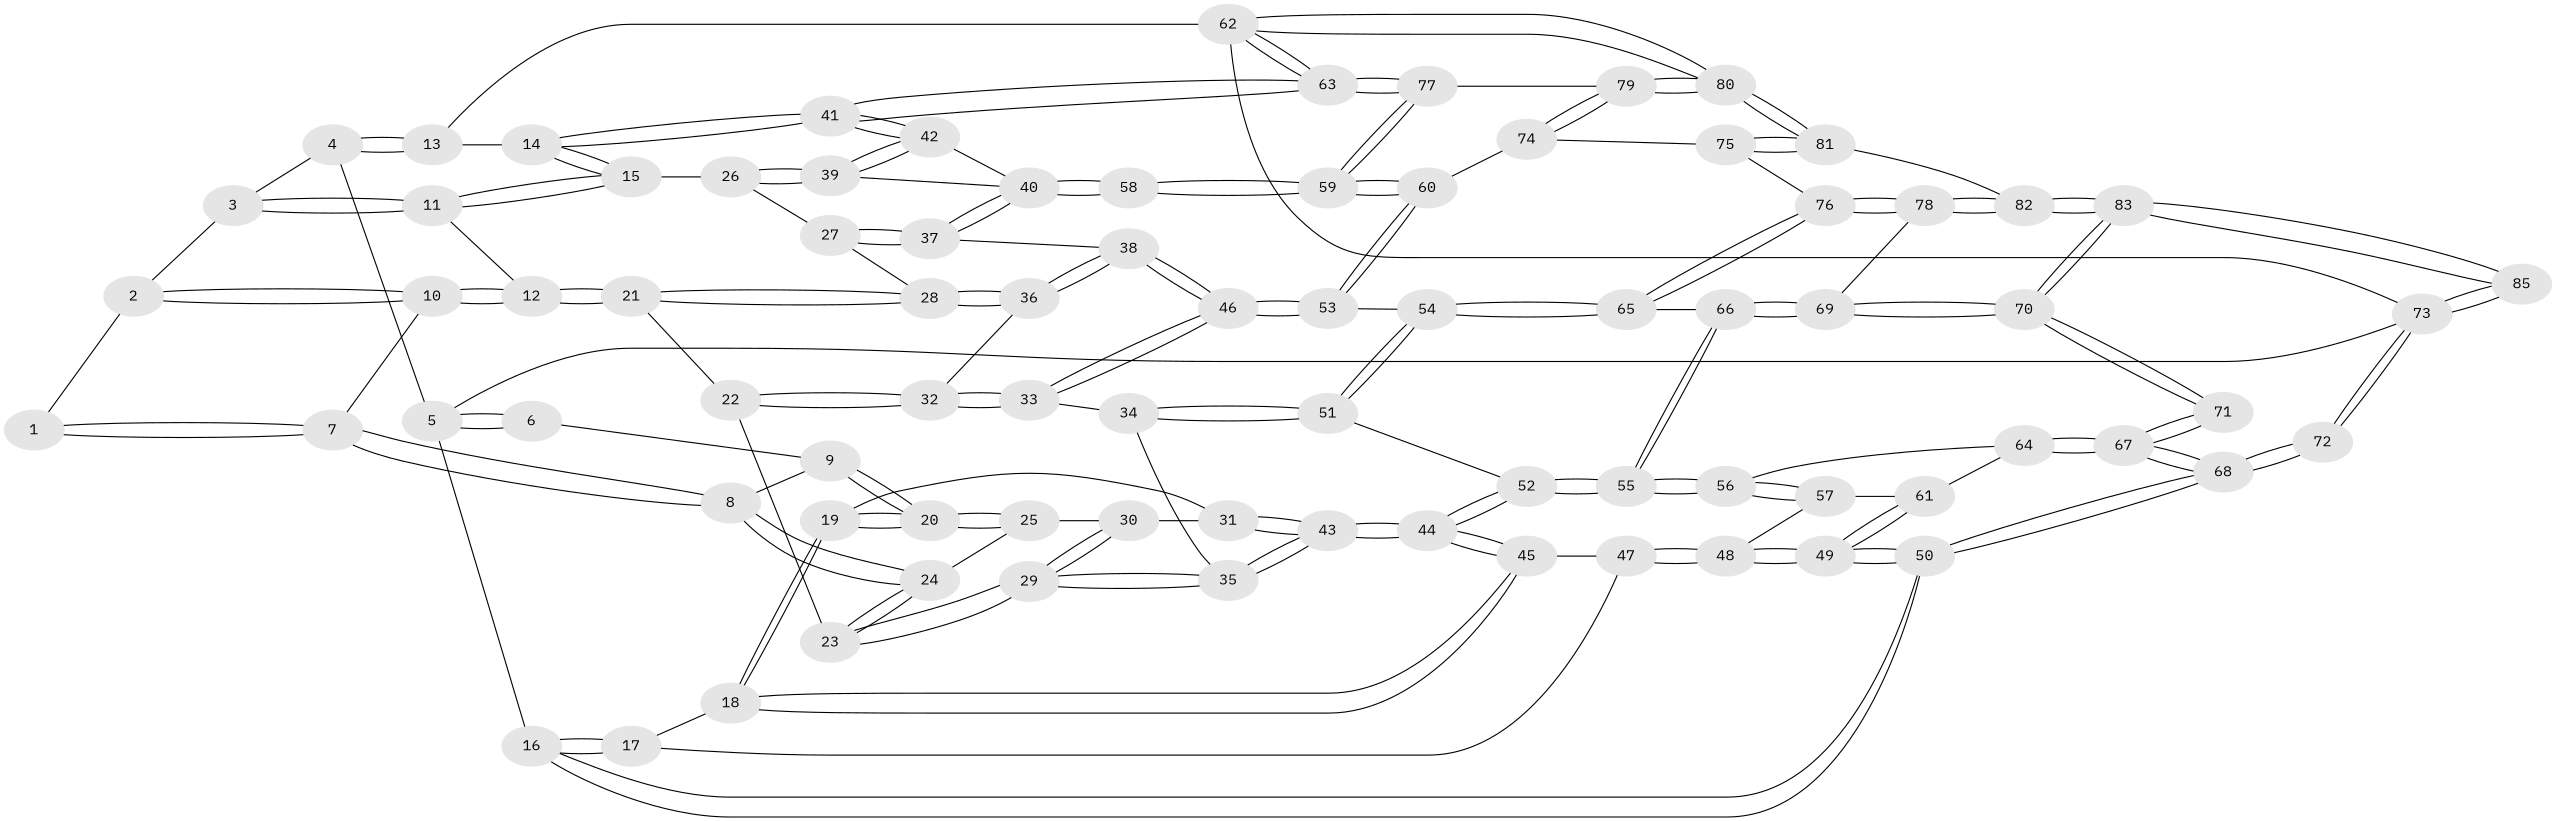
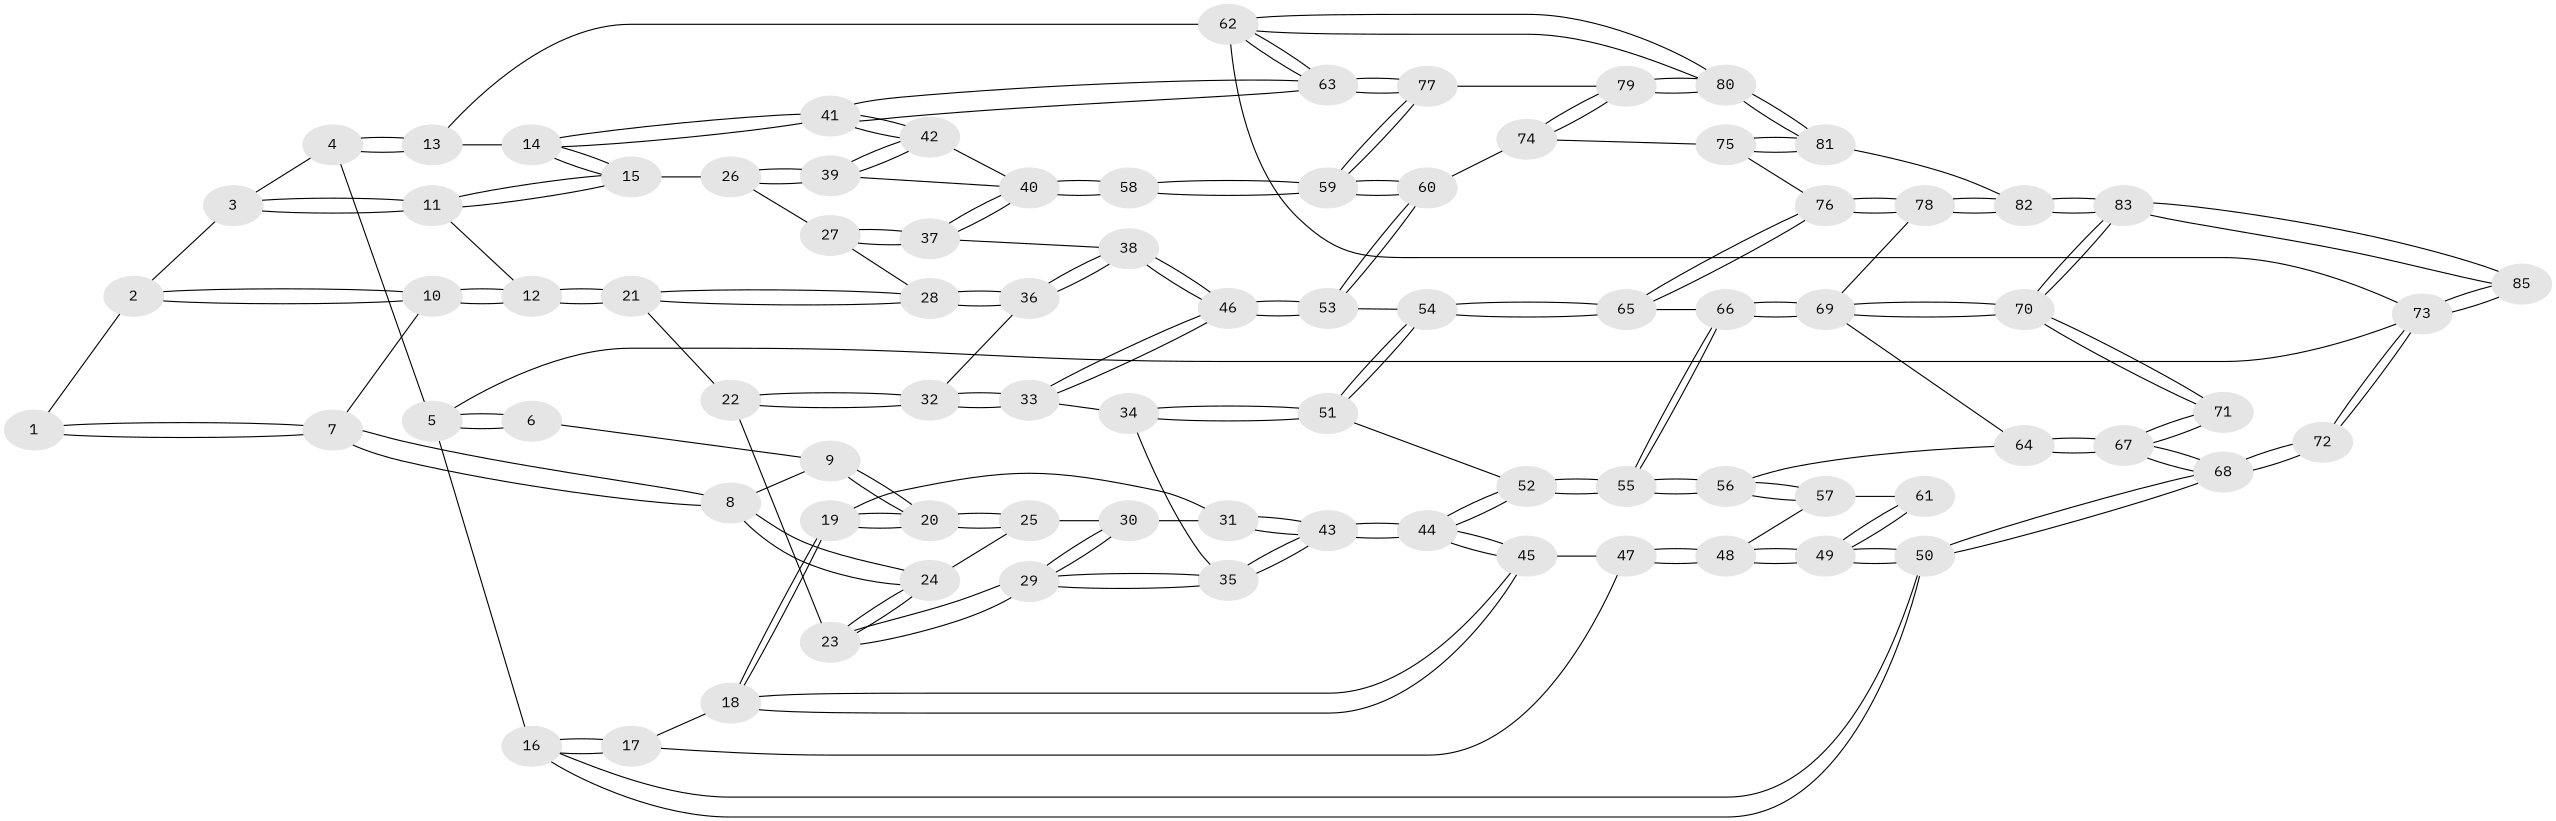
edge "64" -- "61": now "64" -- "69"
